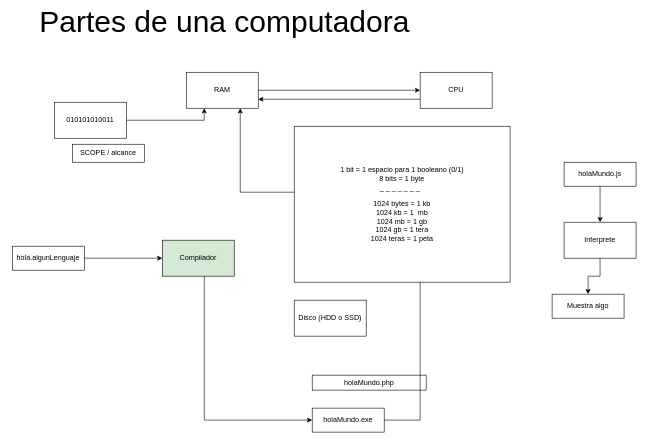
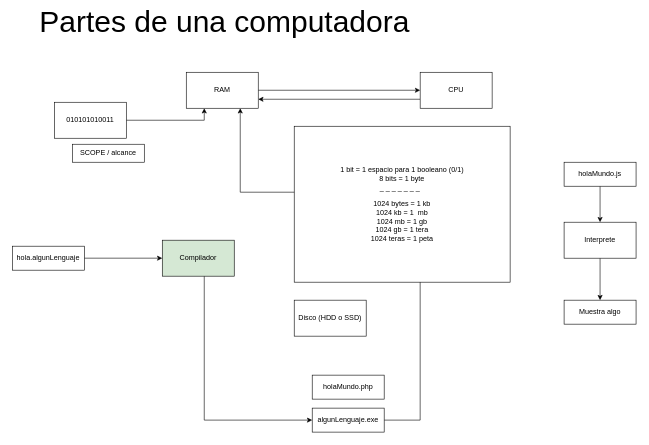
node "Muestra algo": moved (588, 306) -> (600, 312)
node "holaMundo.php": size 114x15 -> 72x24
node "holaMundo.exe": label "holaMundo.exe" -> "algunLenguaje.exe"
